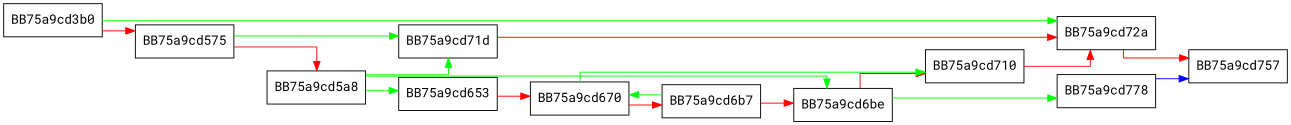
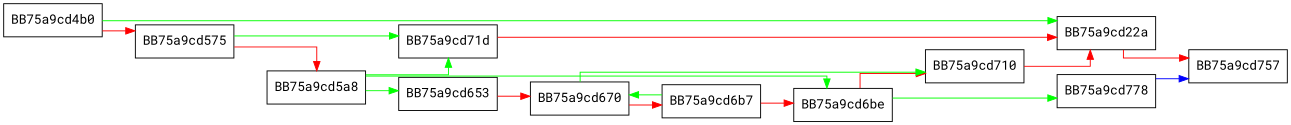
node "BB75a9cd3b0": label "BB75a9cd3b0" -> "BB75a9cd4b0"
node "BB75a9cd72a": label "BB75a9cd72a" -> "BB75a9cd22a"
